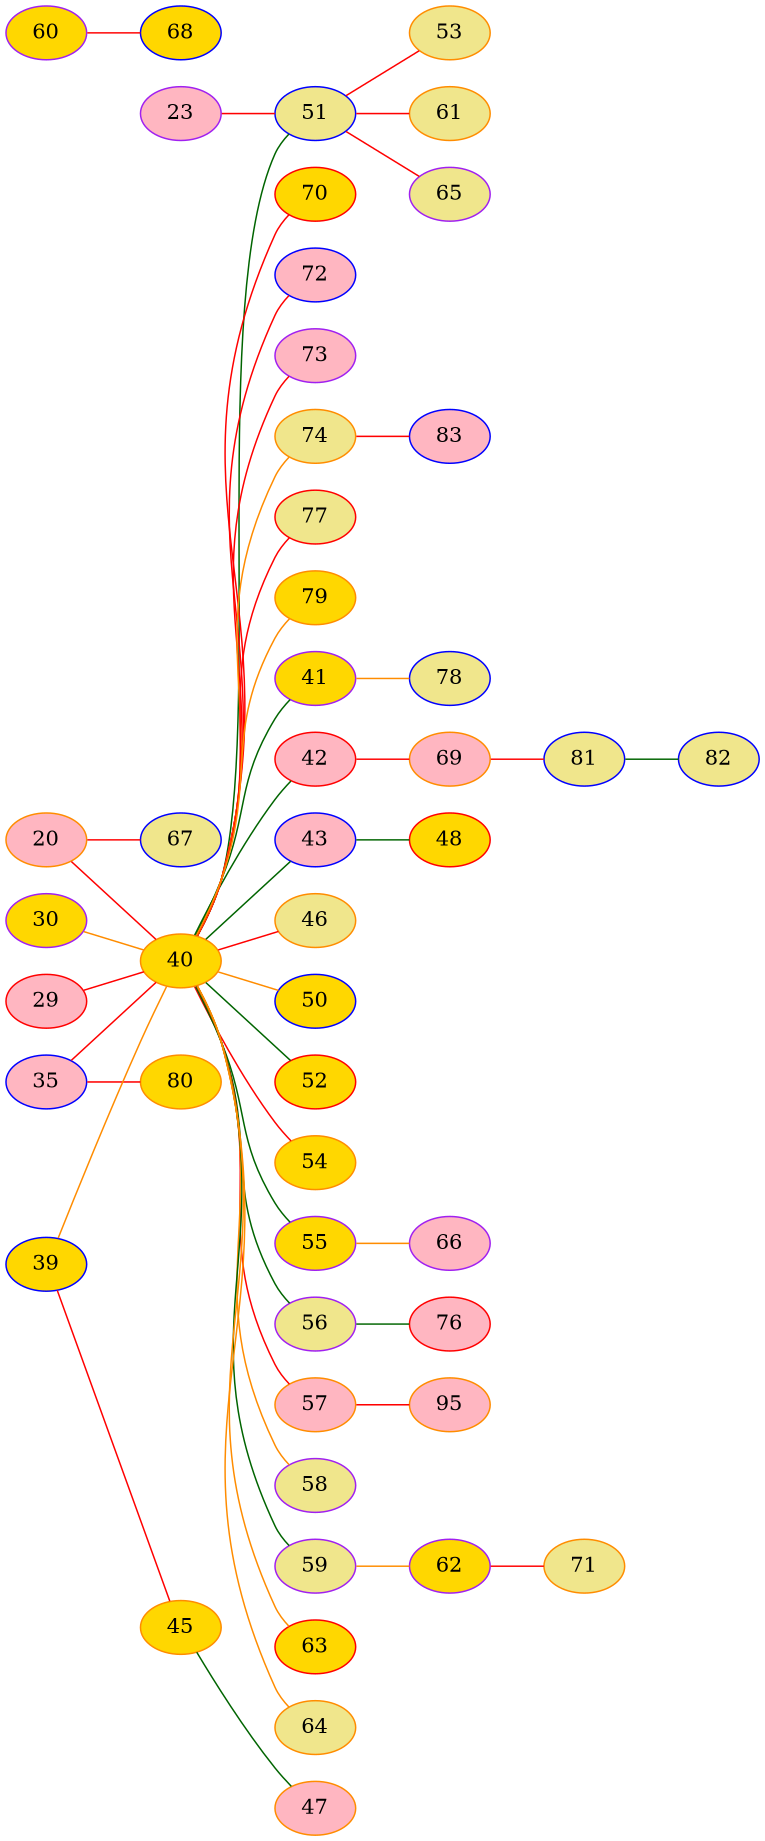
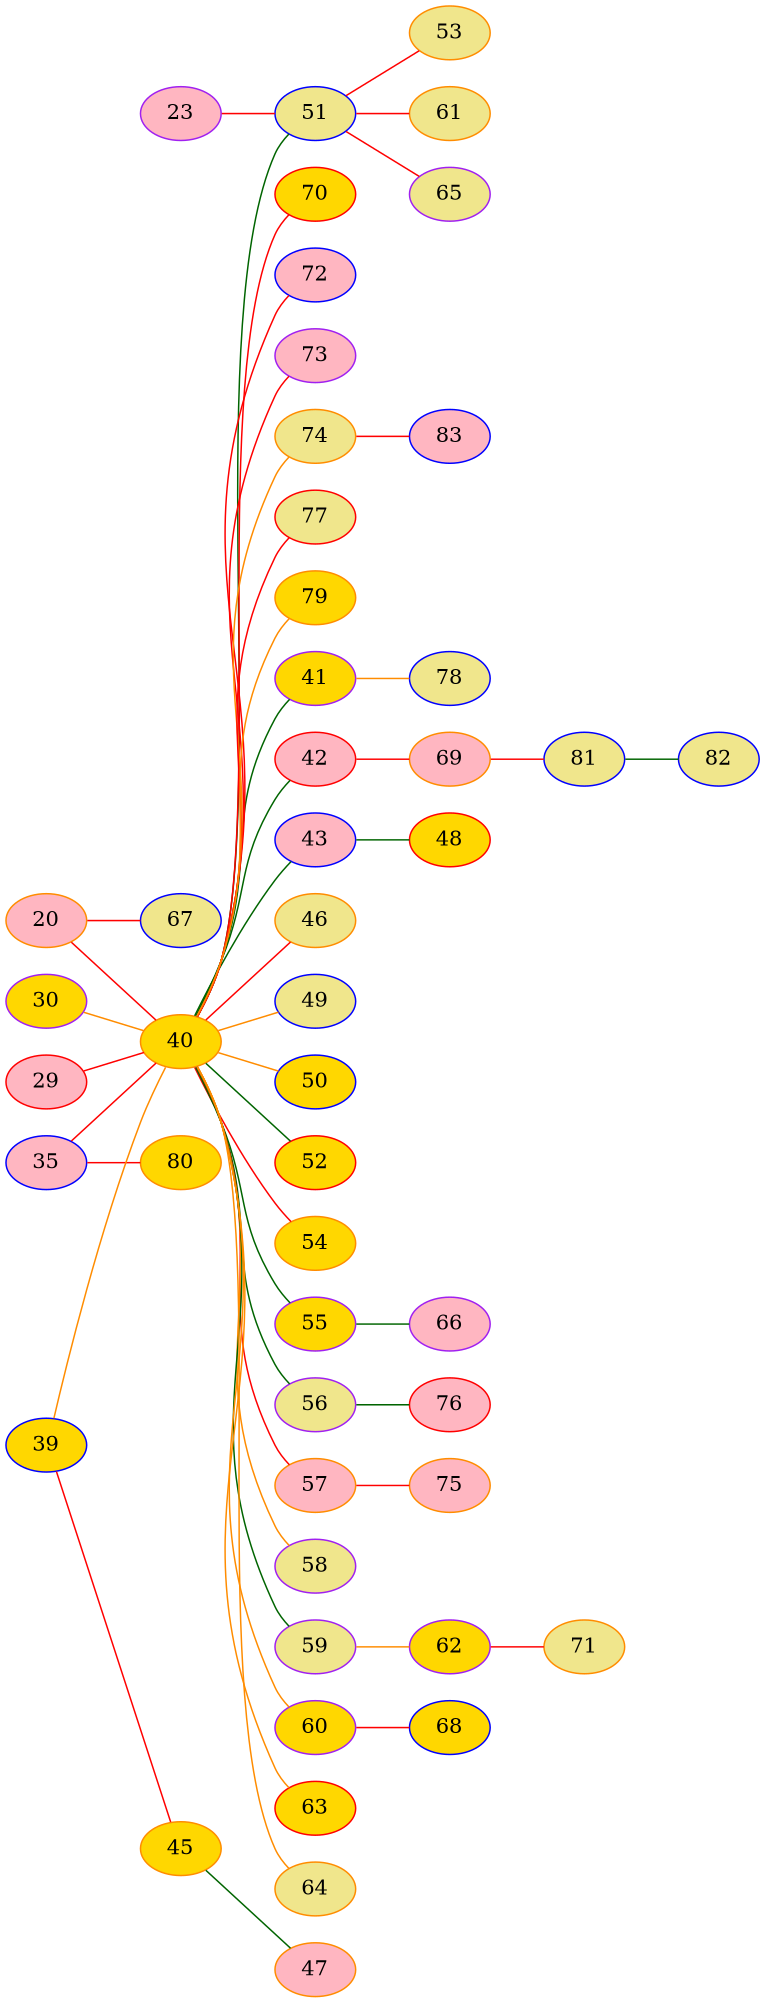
node "49": added
edge "55" -- "66": color darkorange -> darkgreen
edge "40" -- "60": added
node "95": label "95" -> "75"
